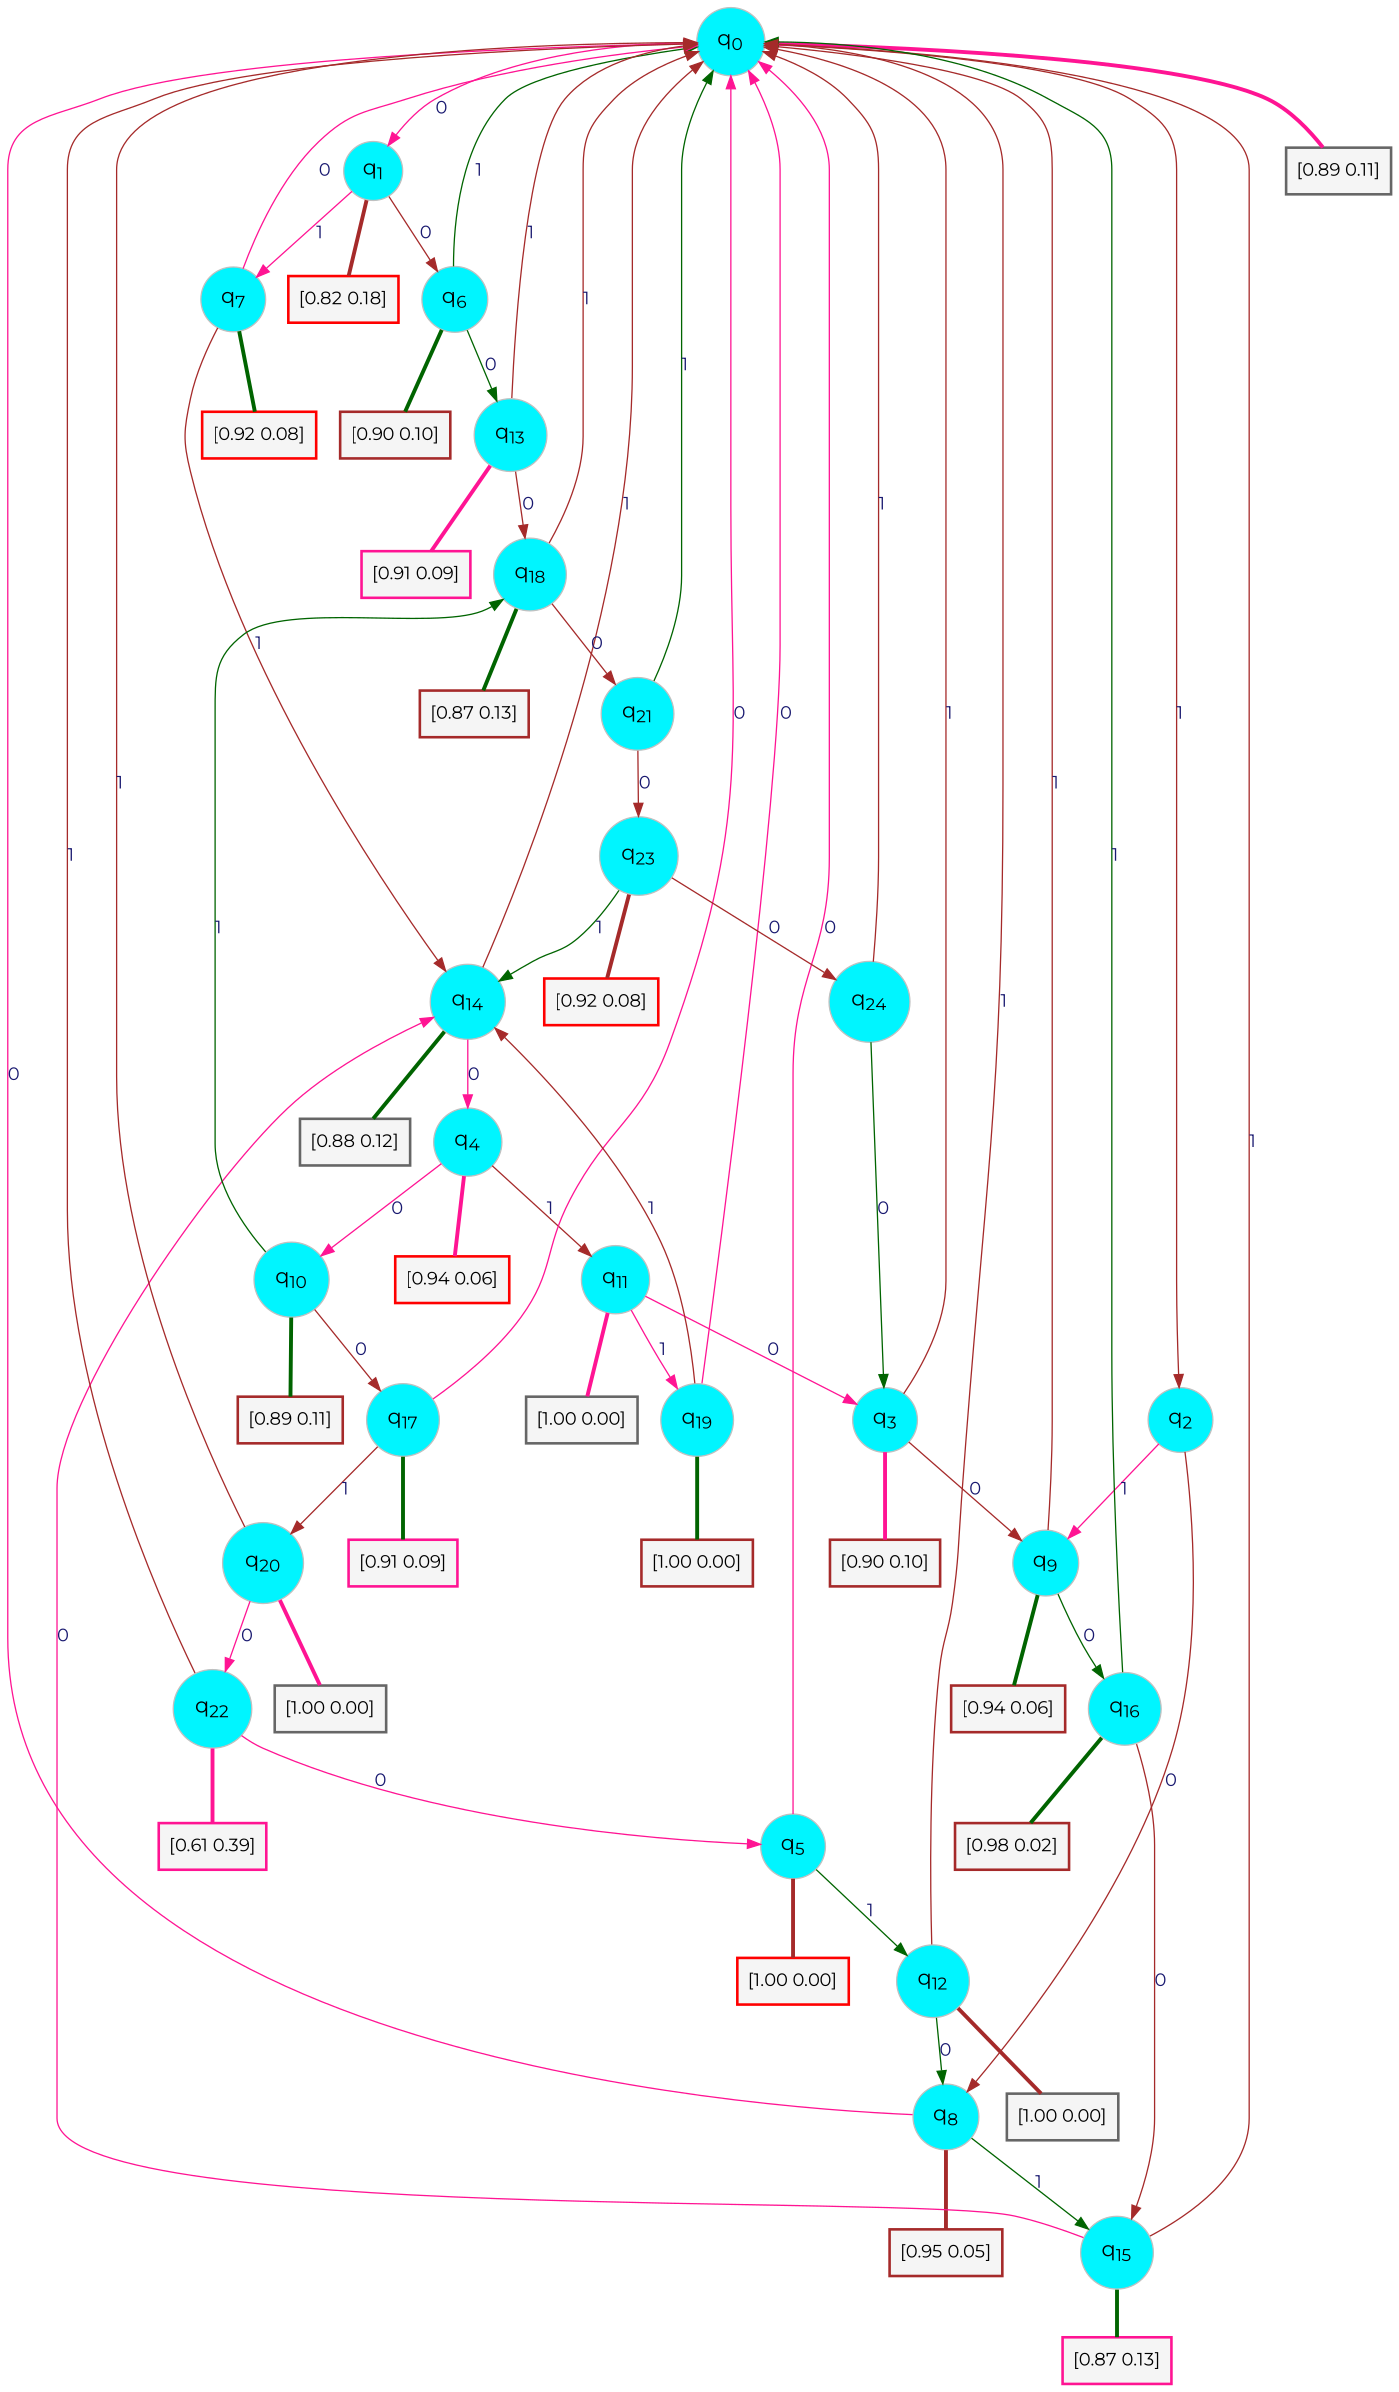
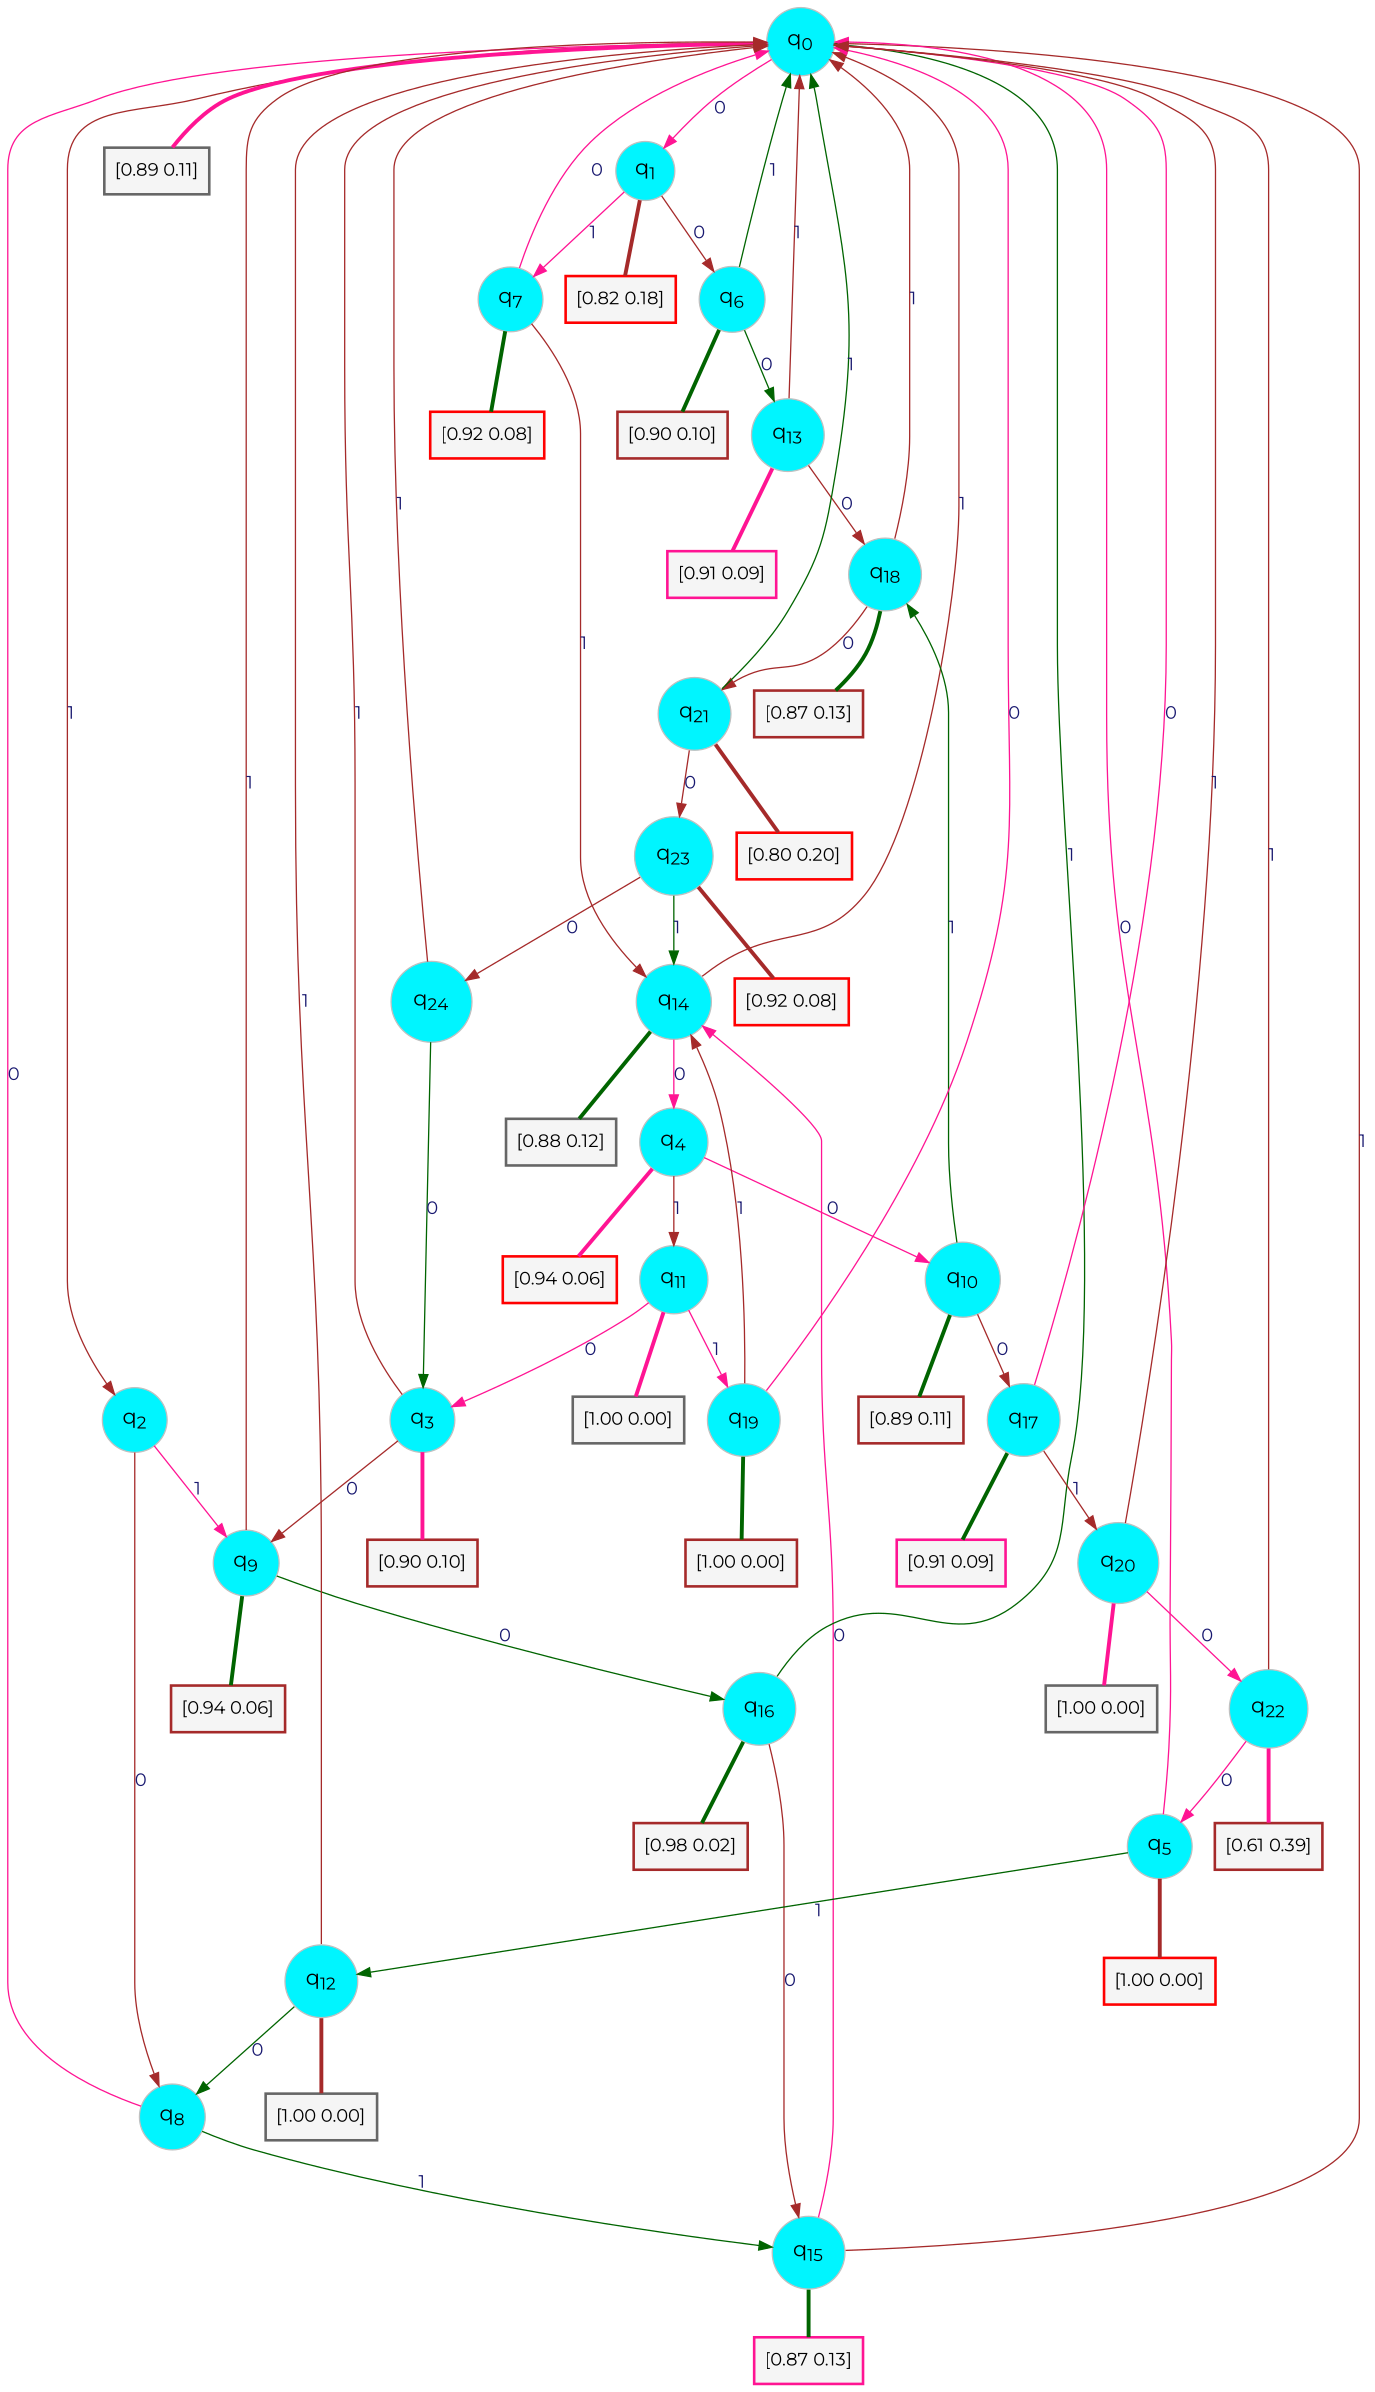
node "[0.80 0.20]": added
node "[0.61 0.39]": color deeppink -> brown
node "[0.95 0.05]": removed
